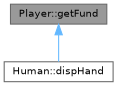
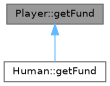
node "Human::dispHand": label "Human::dispHand" -> "Human::getFund"
